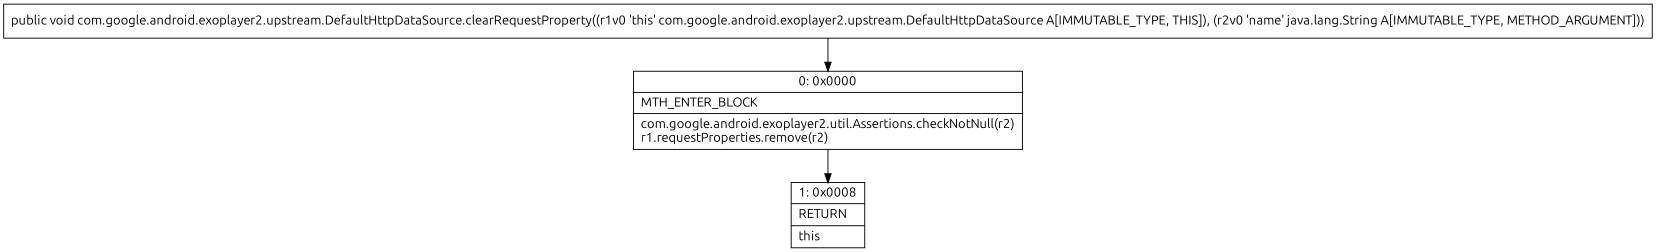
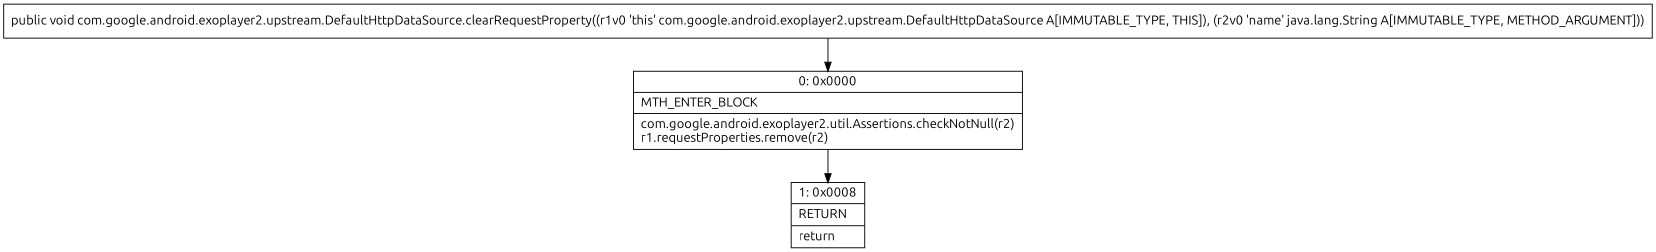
node "1: 0x0008": text "this" -> "return"
